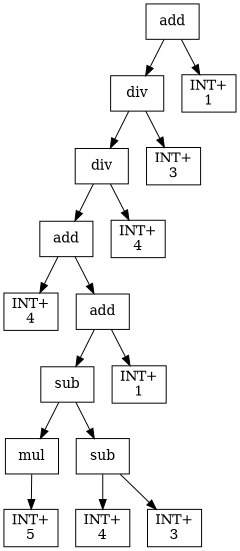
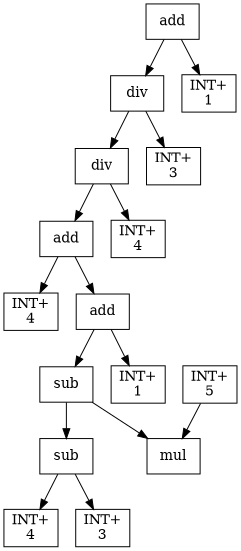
edge "mul" -> "INT+ 5": reversed
